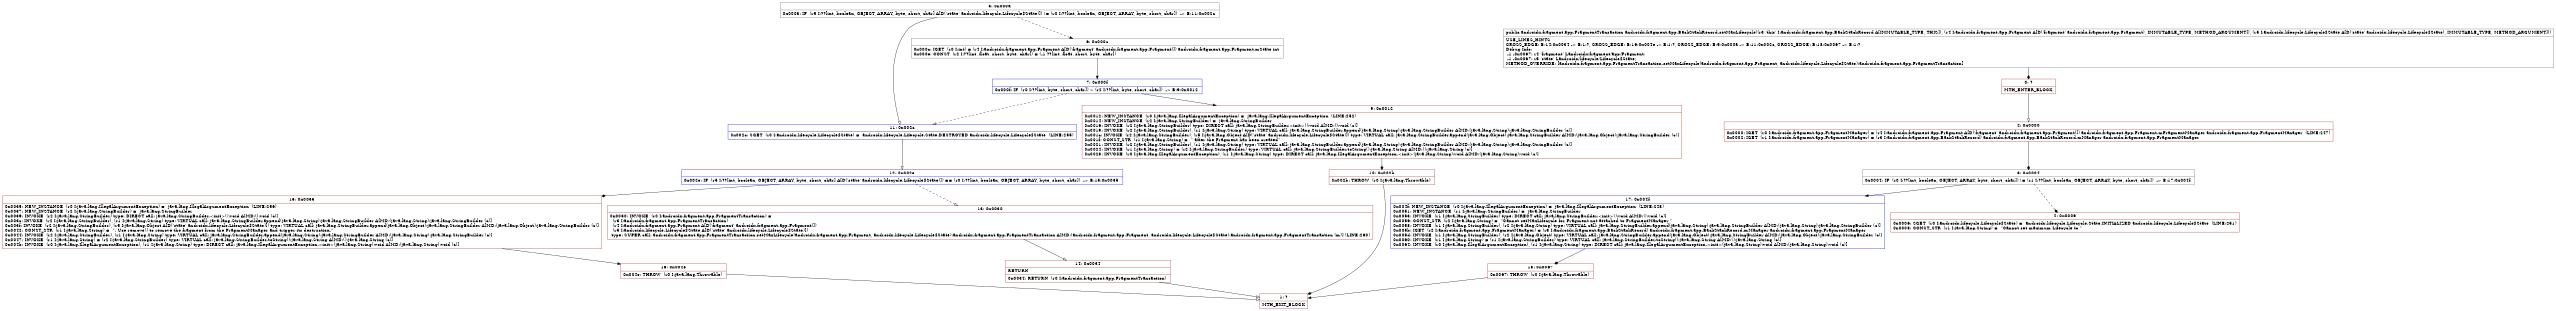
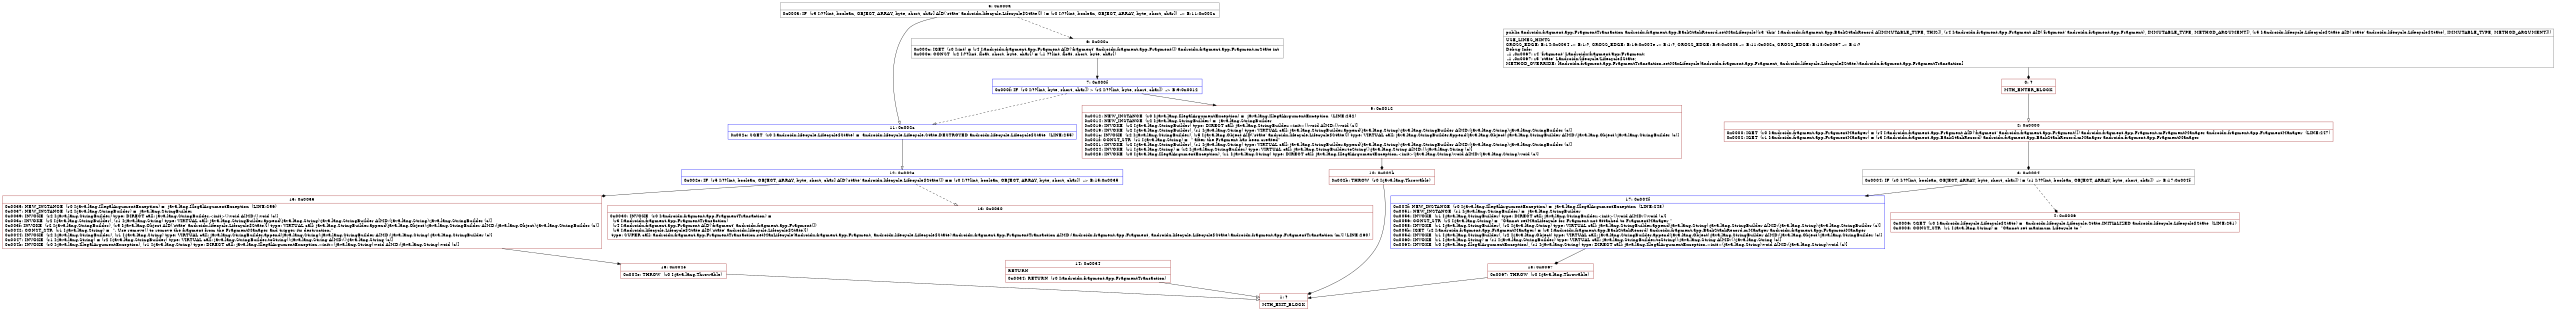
edge "13: 0x0030" -> "14: 0x0034": removed
